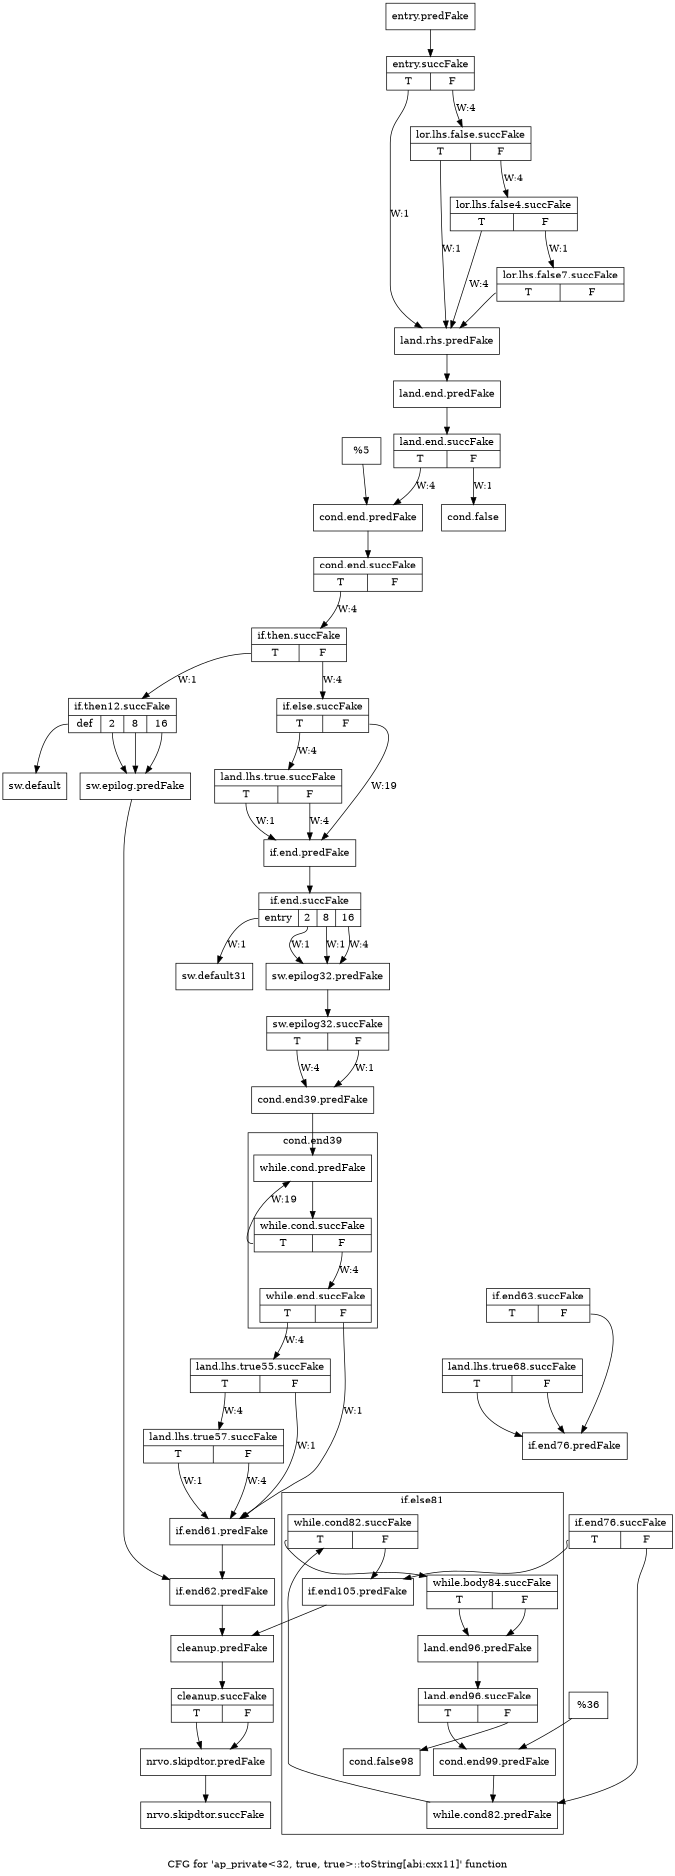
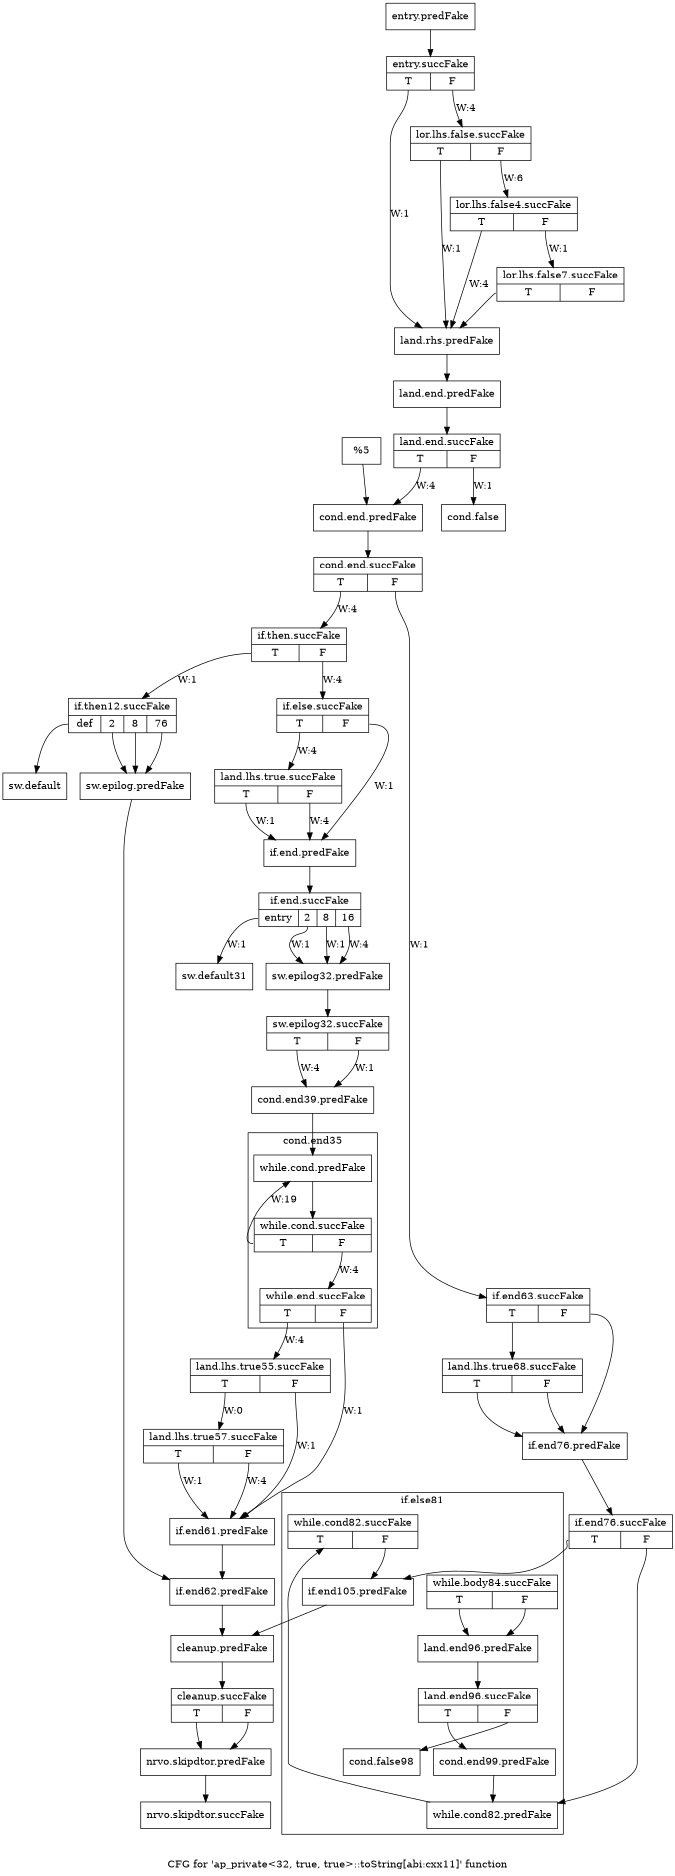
edge "lor.lhs.false.succFake" -> "lor.lhs.false4.succFake": label "W:4" -> "W:6"
node "if.then12.succFake": text "16" -> "76"
edge "if.else.succFake" -> "if.end.predFake": label "W:19" -> "W:1"
edge "cond.end.succFake" -> "if.end63.succFake": added, label "W:1"
cluster "cond.end39": label "cond.end39" -> "cond.end35"
edge "if.end63.succFake" -> "land.lhs.true68.succFake": added
edge "land.lhs.true55.succFake" -> "land.lhs.true57.succFake": label "W:4" -> "W:0"
edge "if.end76.predFake" -> "if.end76.succFake": added
edge "while.cond82.succFake" -> "while.body84.succFake": removed
node "%36": removed
